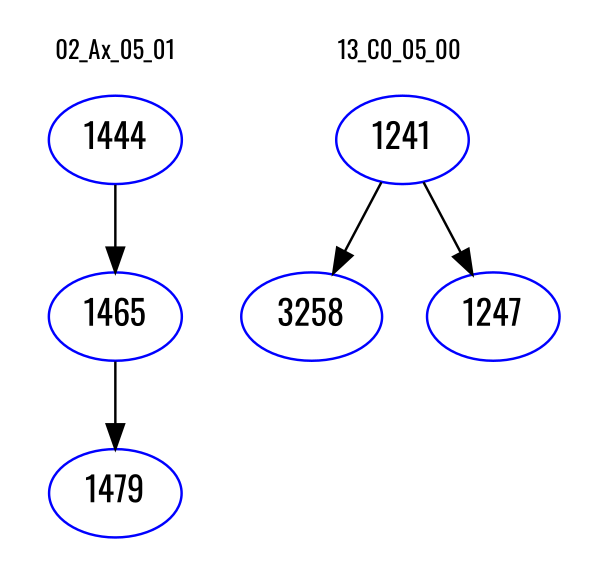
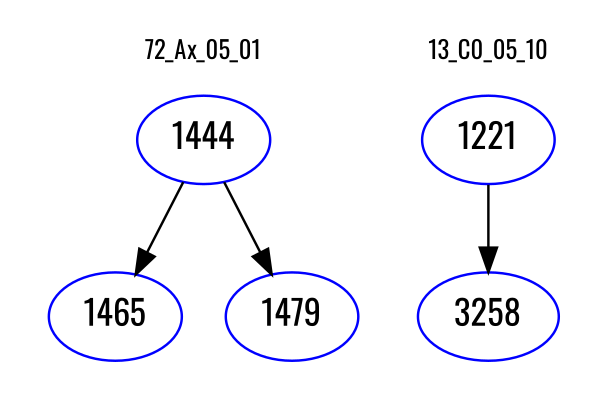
cluster "02_Ax_05_01": label "02_Ax_05_01" -> "72_Ax_05_01"
cluster "13_C0_05_00": label "13_C0_05_00" -> "13_C0_05_10"
node "1241": label "1241" -> "1221"
node "1247": removed
edge "1465" -> "1479": now "1444" -> "1479"
